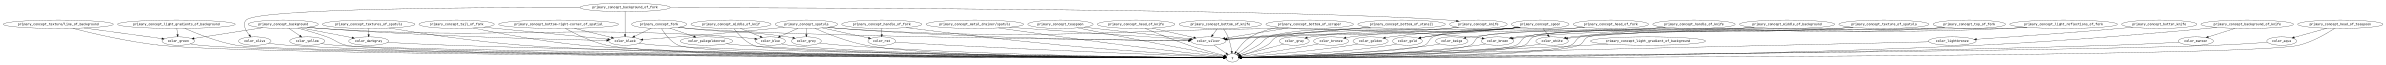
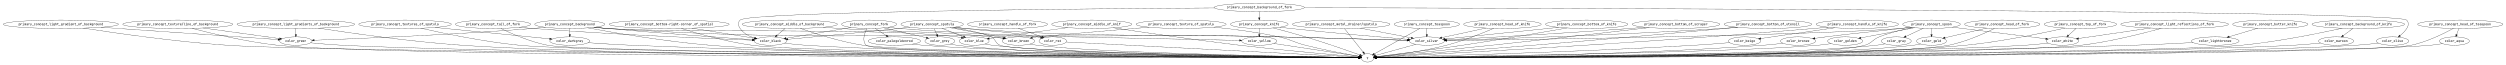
edge "primary_concept_middle_of_background" -> "color_black": added
edge "primary_concept_knife" -> "color_yellow": added
edge "primary_concept_light_gradient_of_background" -> "color_green": added
edge "primary_concept_handle_of_fork" -> "y": removed
